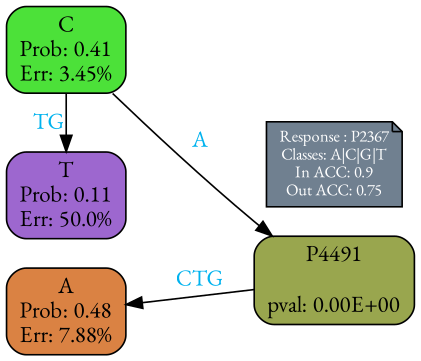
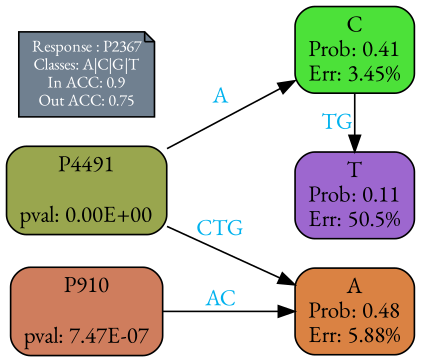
edge "C Prob: 0.41 Err: 3.45%" -> "P4491 pval: 0.00E+00": reversed
node "T Prob: 0.11 Err: 50.0%": label "T Prob: 0.11 Err: 50.0%" -> "T Prob: 0.11 Err: 50.5%"
node "A Prob: 0.48 Err: 7.88%": label "A Prob: 0.48 Err: 7.88%" -> "A Prob: 0.48 Err: 5.88%"
node "P910 pval: 7.47E-07": added
